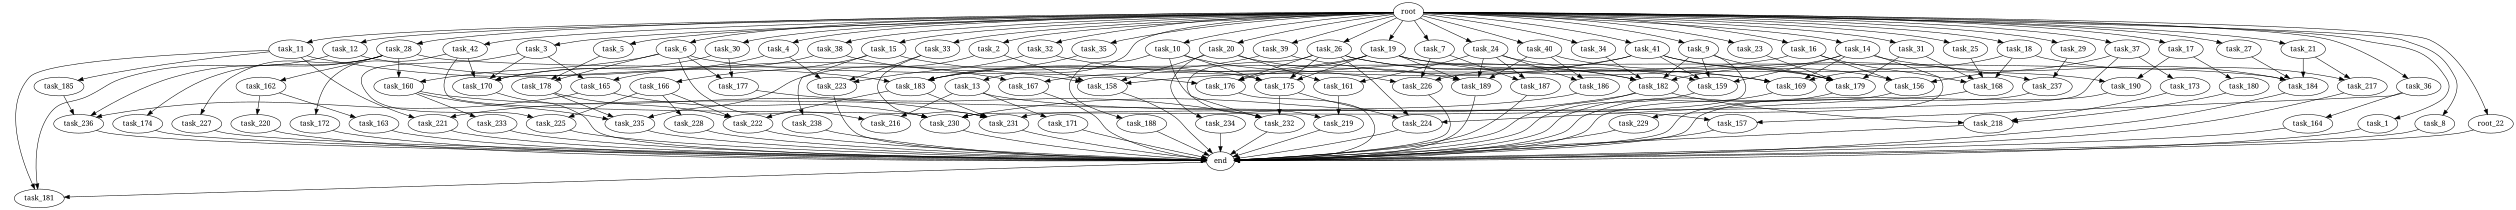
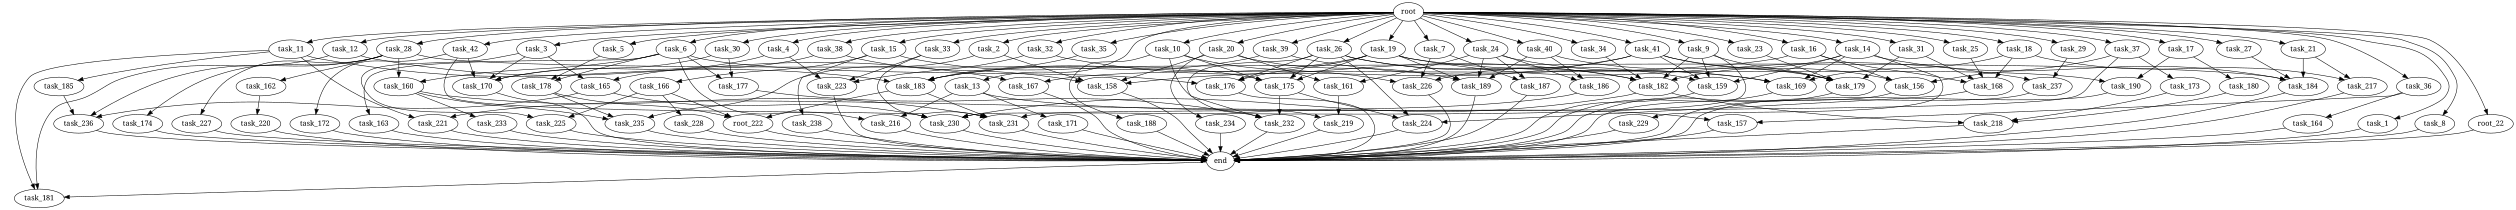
edge "task_162" -> "task_163": now "task_6" -> "task_163"
node "task_222": label "task_222" -> "root_222"
edge "task_182" -> "end": now "task_216" -> "end"
